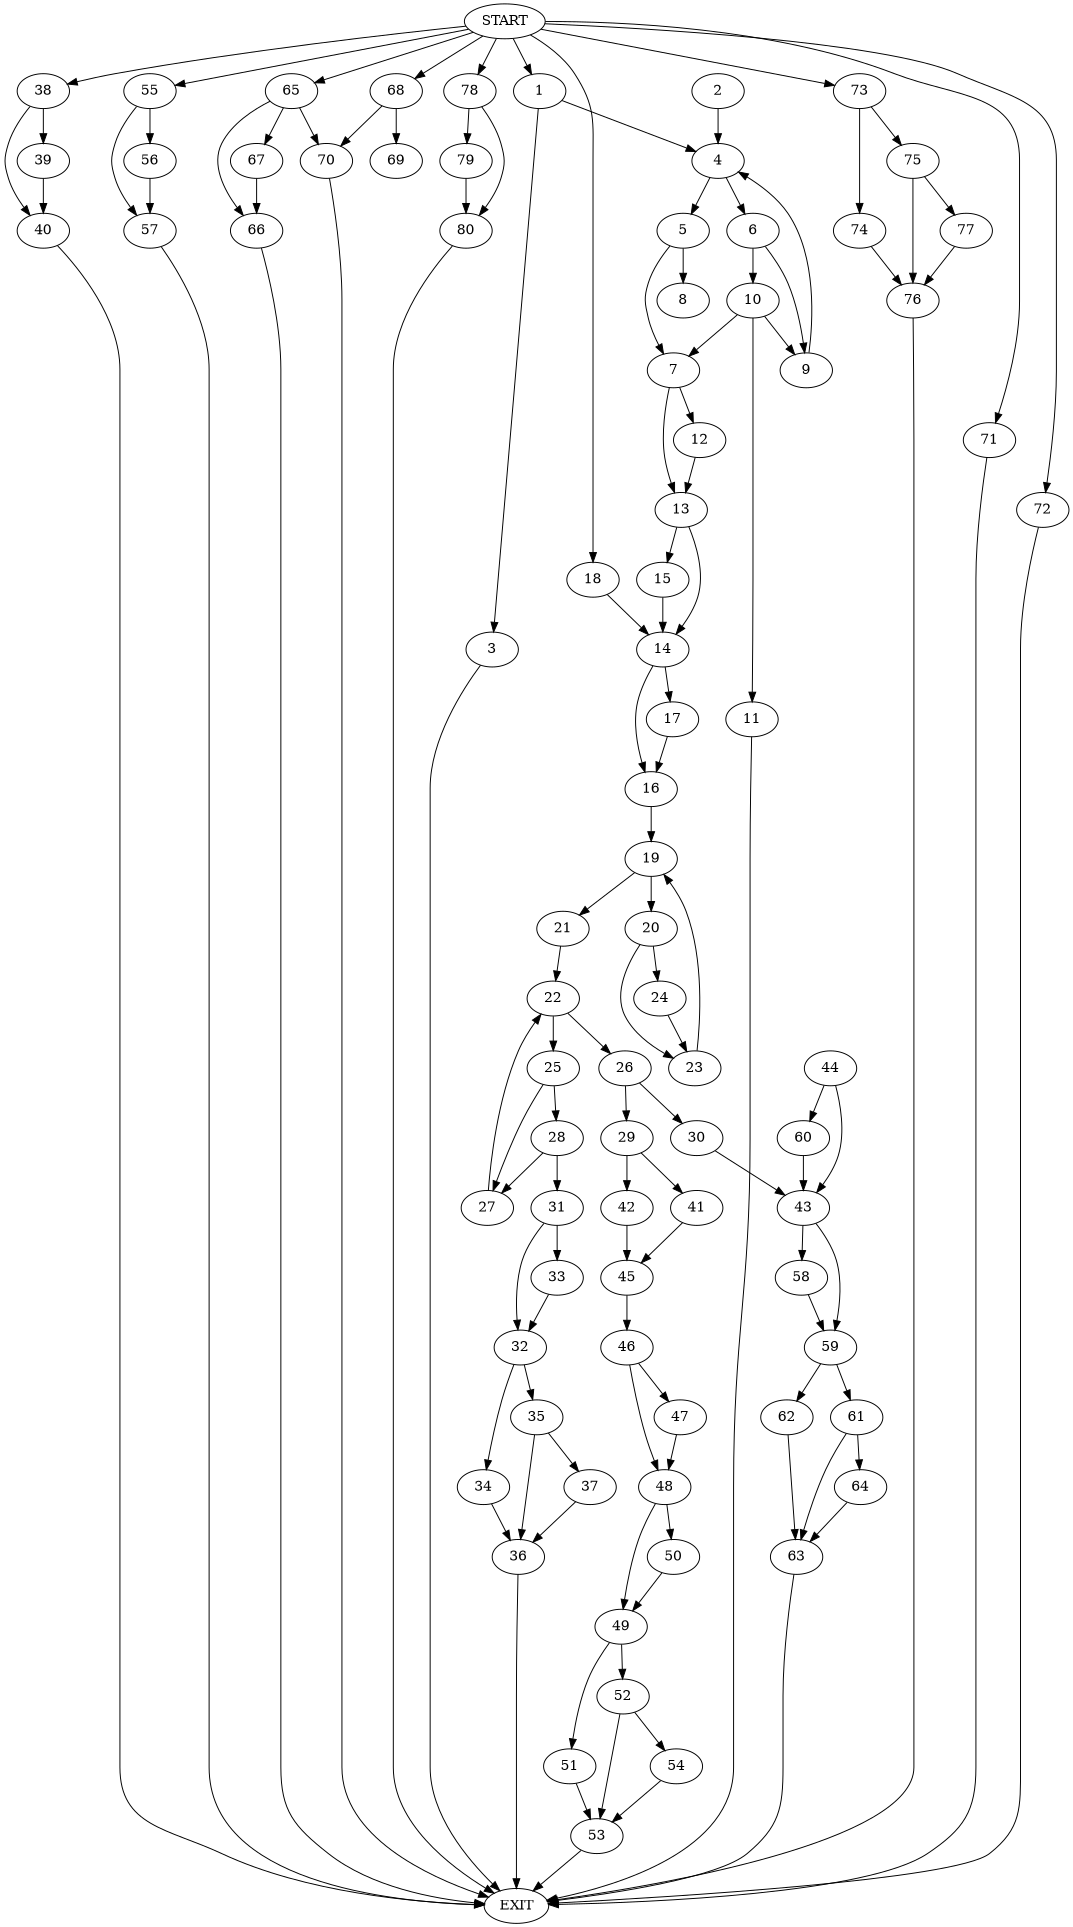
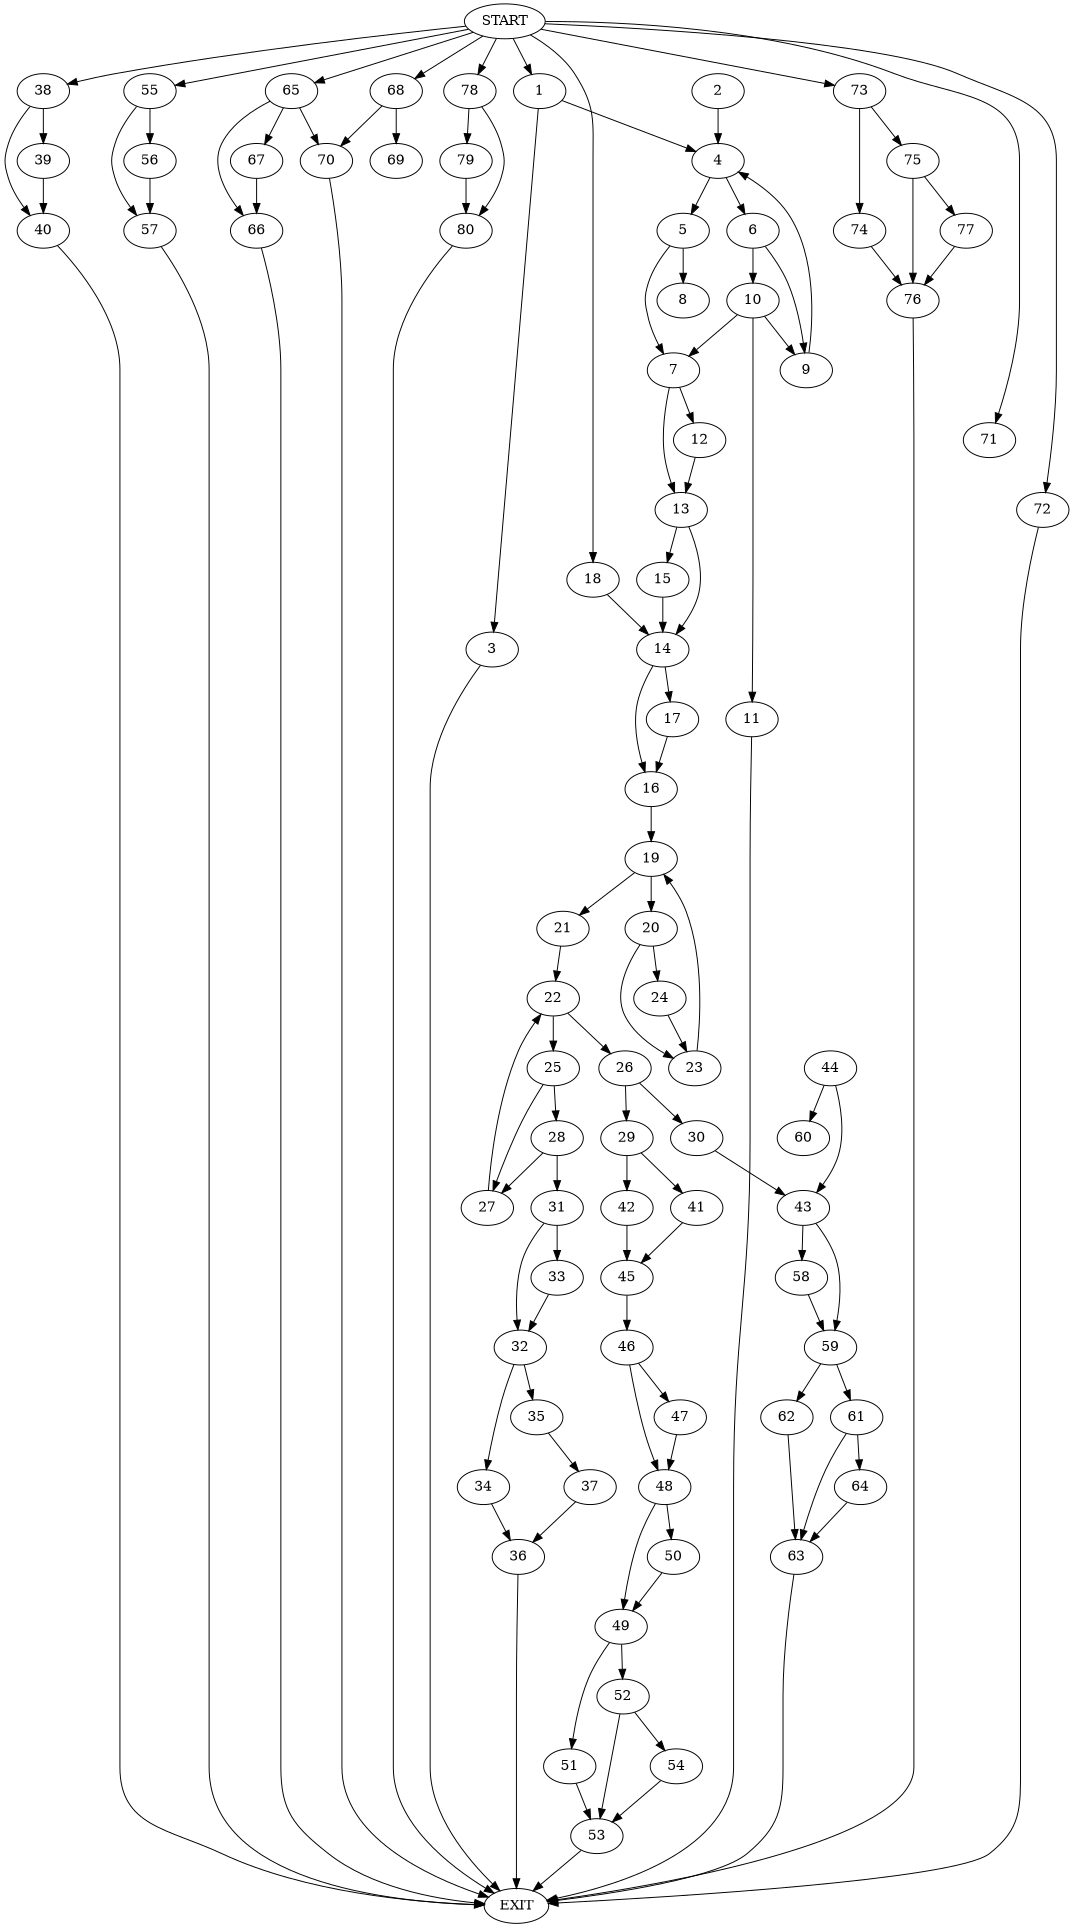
edge "60" -> "43": removed
edge "71" -> "EXIT": removed
edge "35" -> "36": removed
